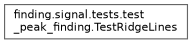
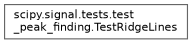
node "finding.signal.tests.test _peak_finding.TestRidgeLines": label "finding.signal.tests.test _peak_finding.TestRidgeLines" -> "scipy.signal.tests.test _peak_finding.TestRidgeLines"
